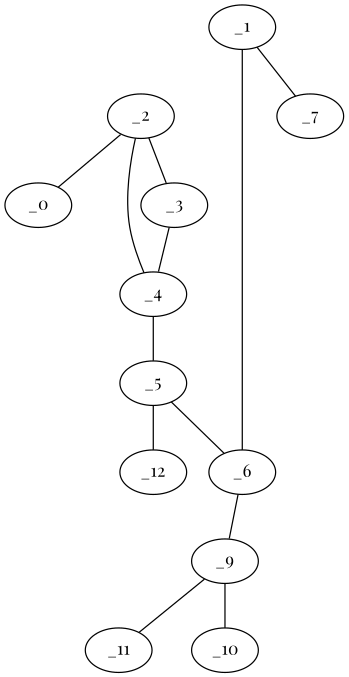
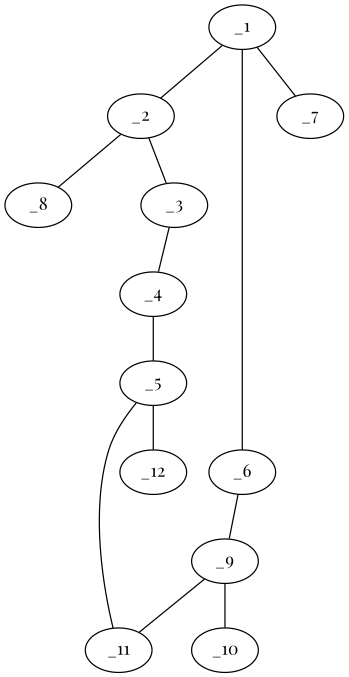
node "_0": label "_0" -> "_8"
edge "_2" -- "_4": now "_2" -- "_1"
edge "_5" -- "_6": now "_5" -- "_11"
